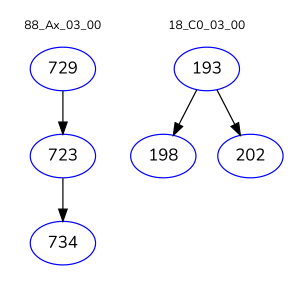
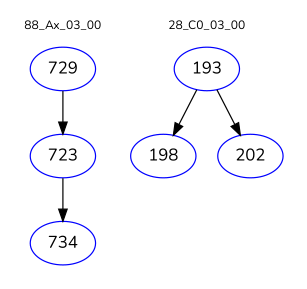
cluster "18_C0_03_00": label "18_C0_03_00" -> "28_C0_03_00"
